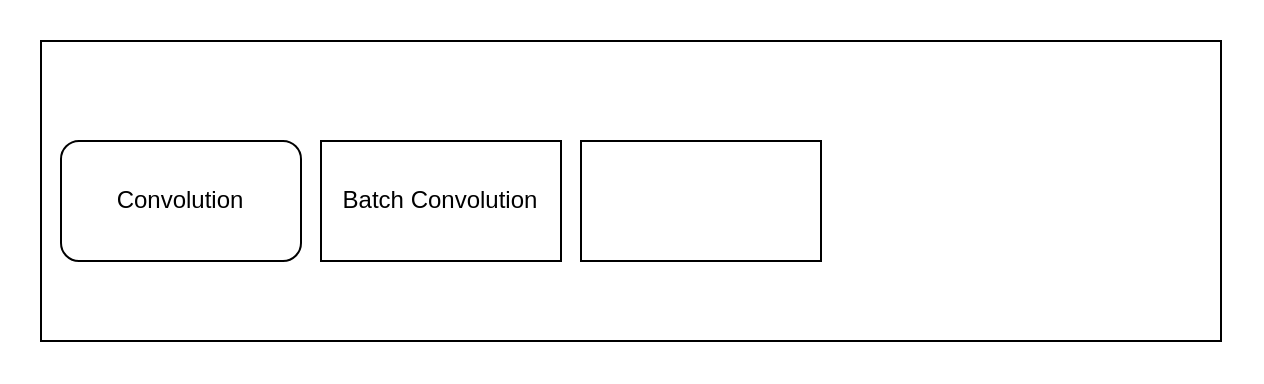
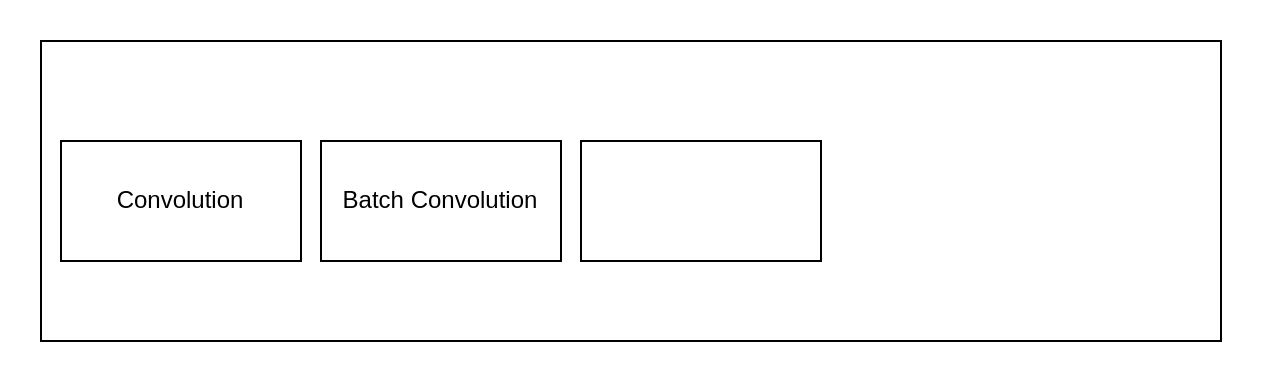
node "Convolution": shape rounded rectangle -> rectangle
